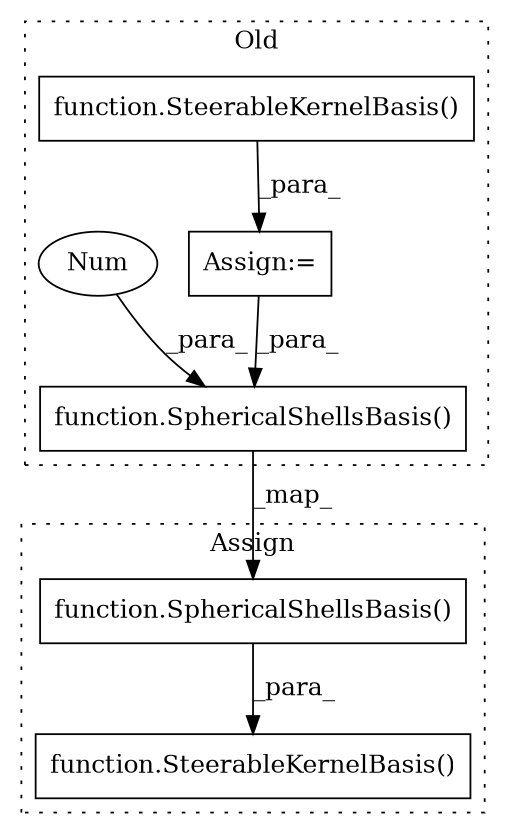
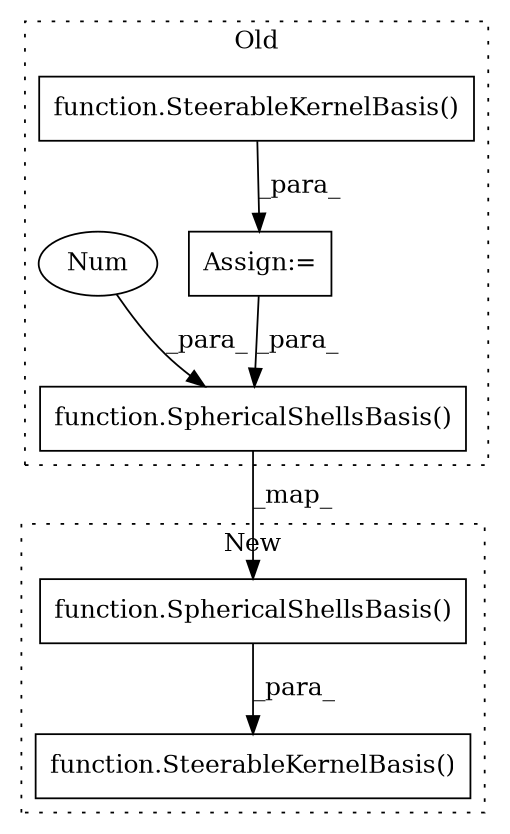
cluster "Assign": label "Assign" -> "New"
